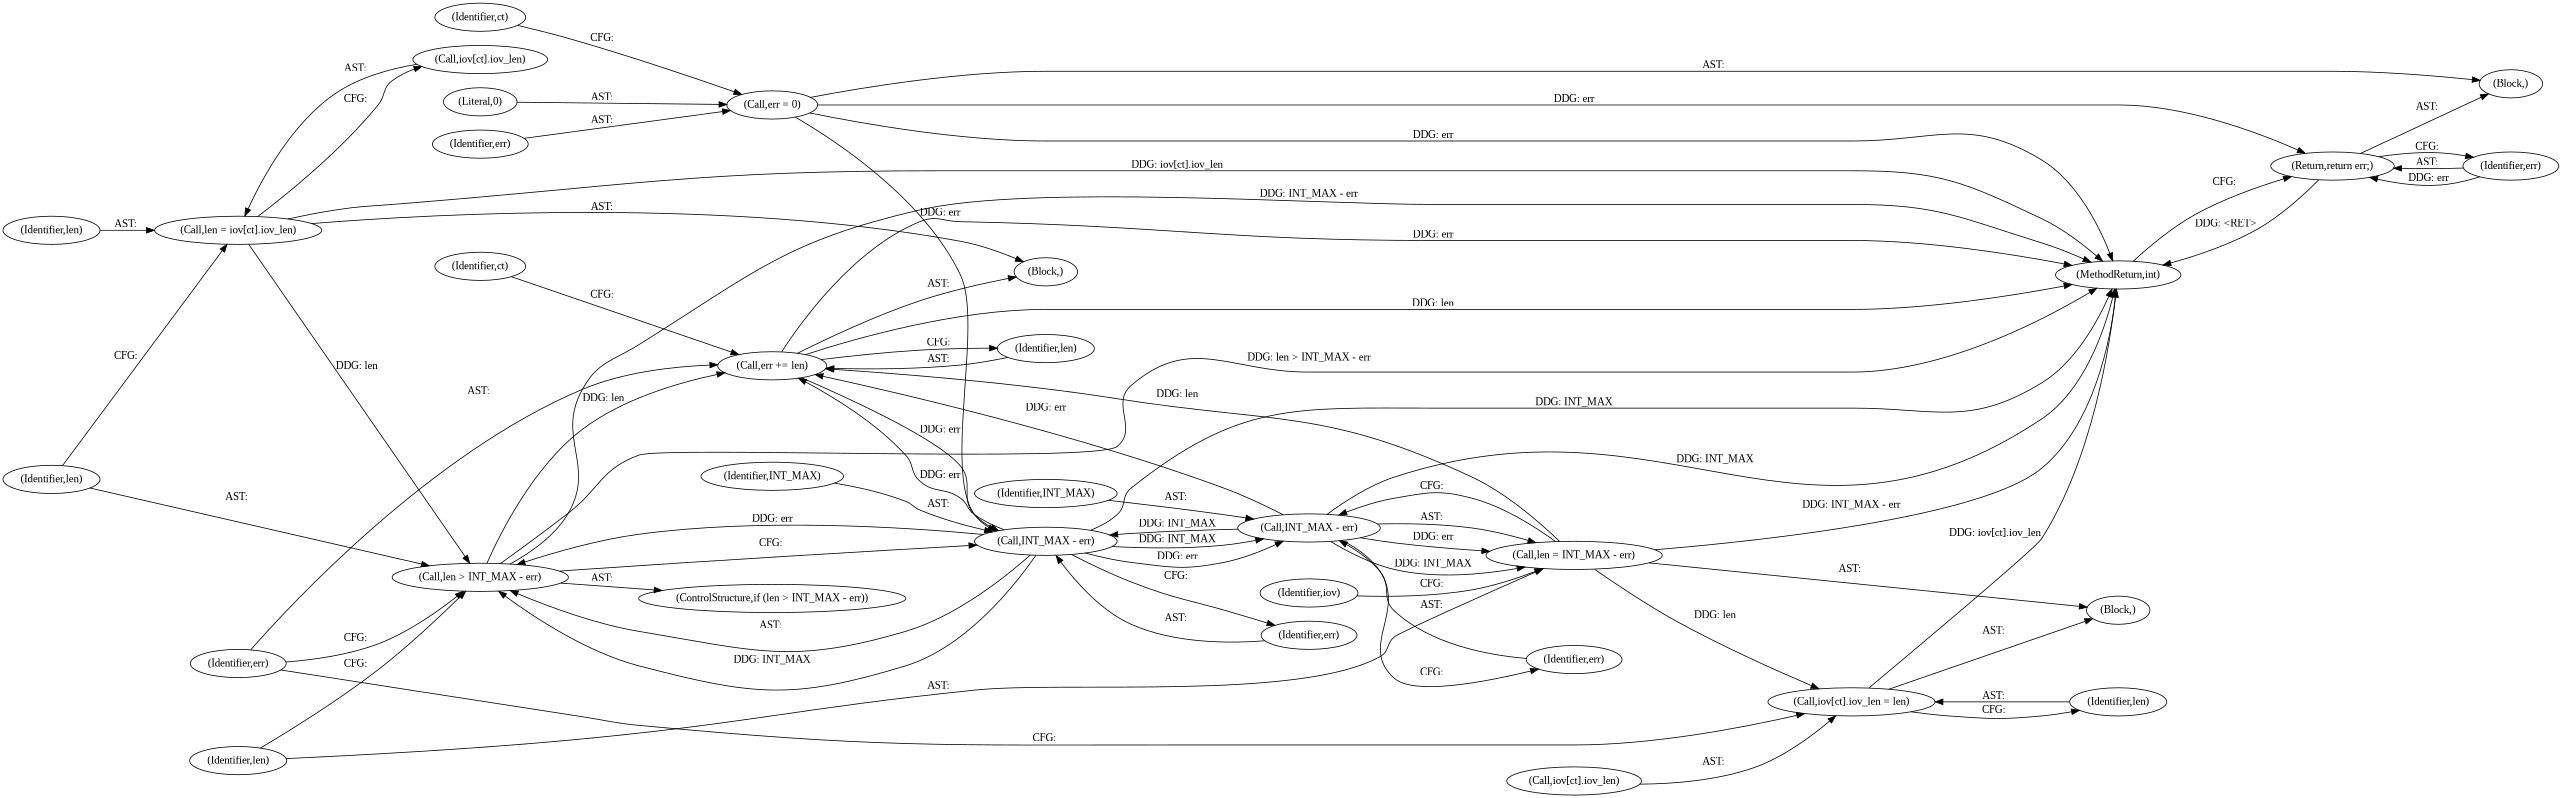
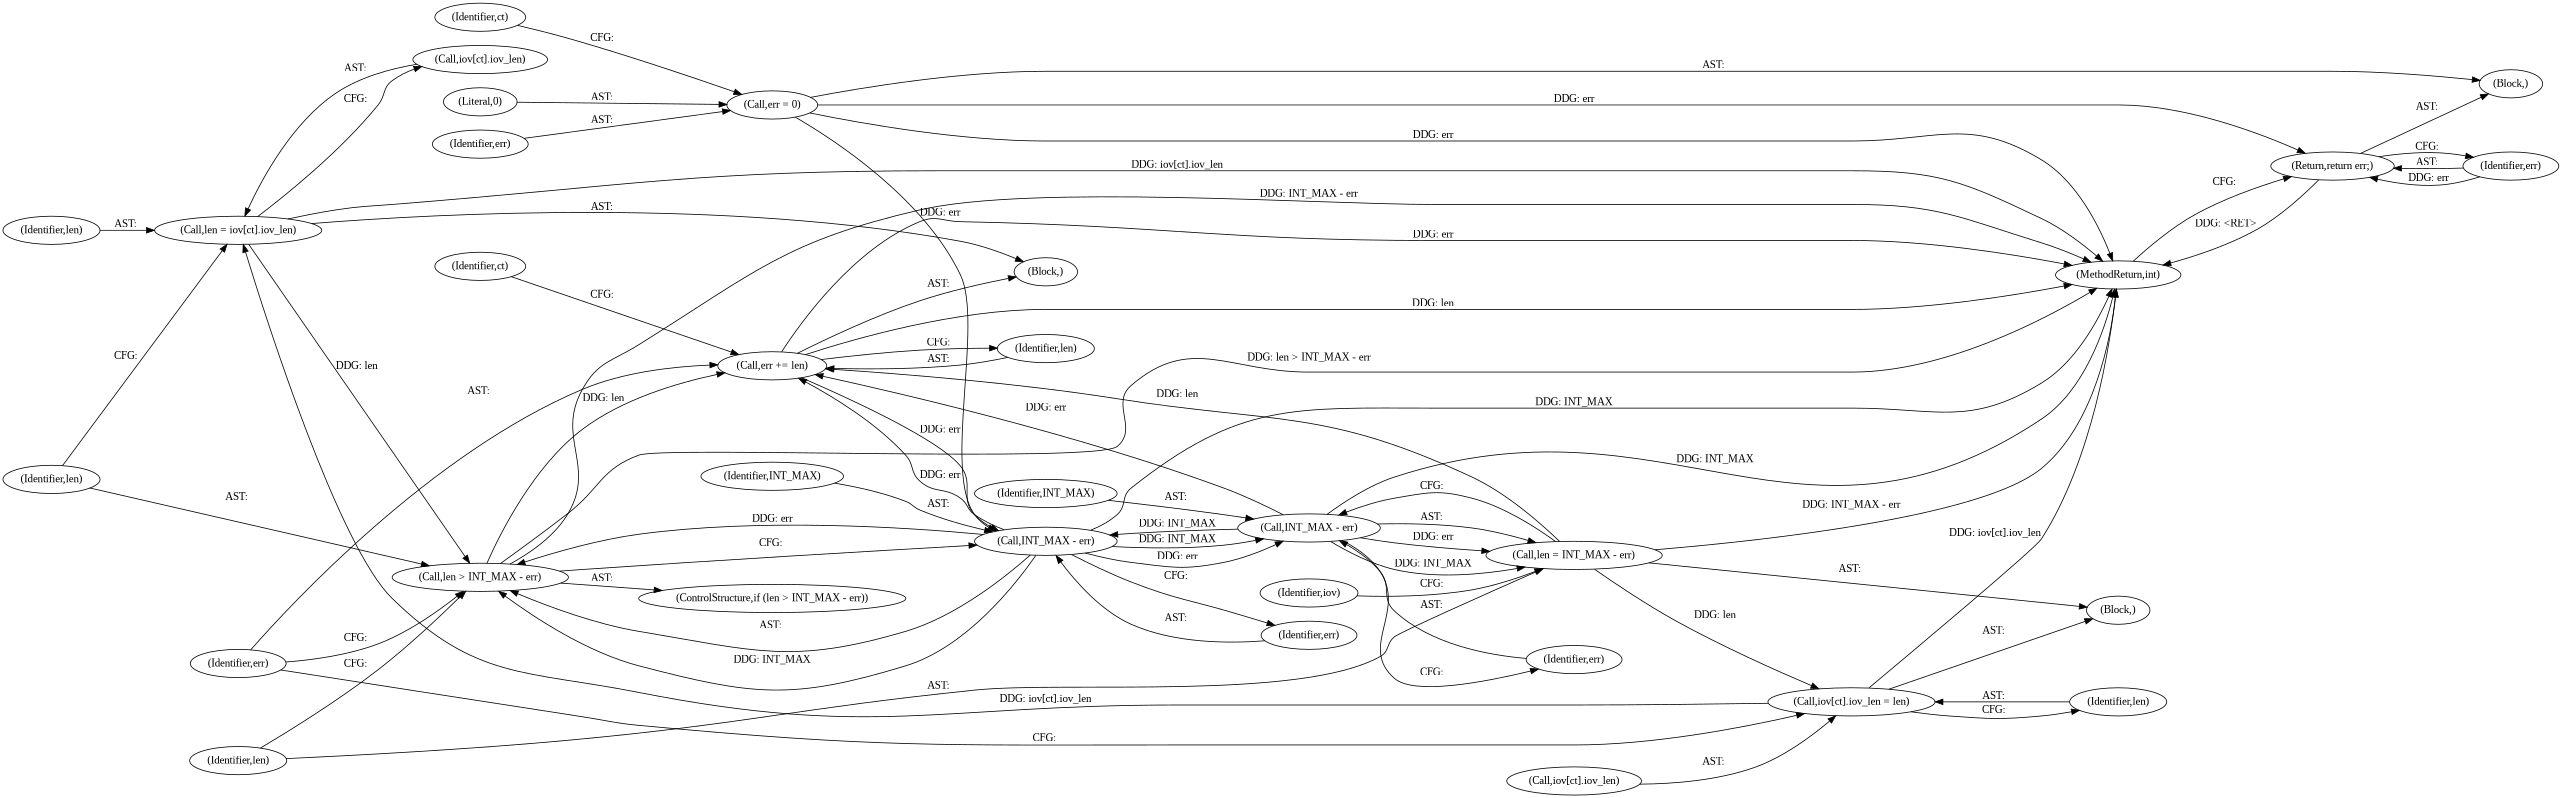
edge "(Call,iov[ct].iov_len = len)" -> "(Call,len = iov[ct].iov_len)": added, label "DDG: iov[ct].iov_len"
